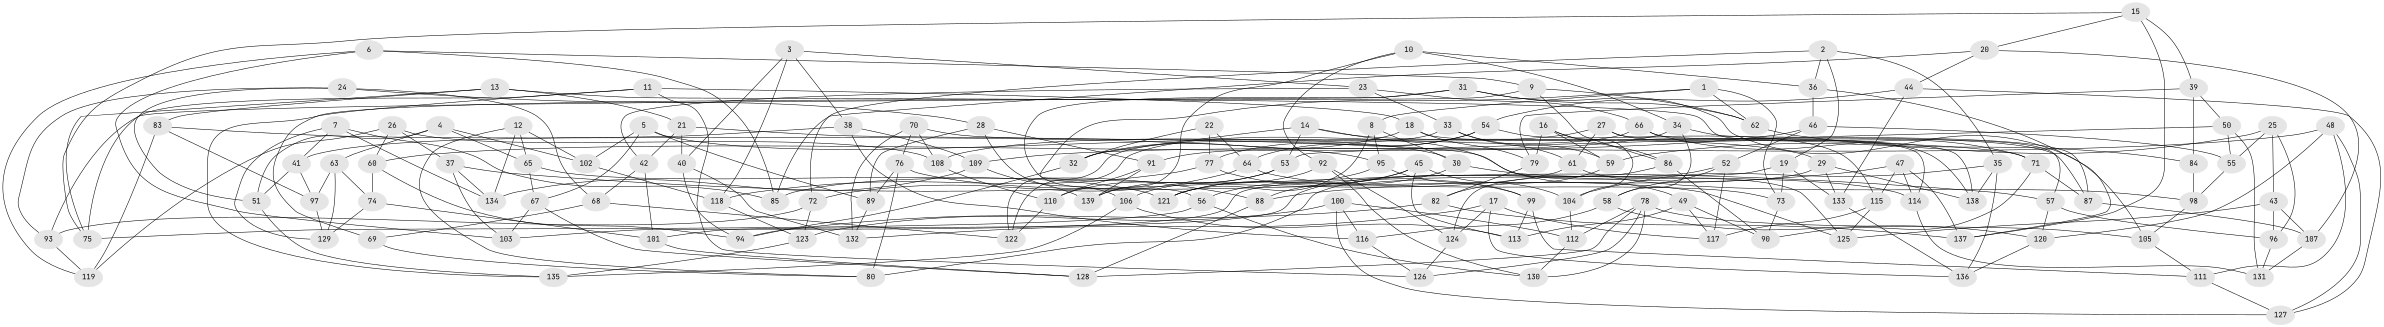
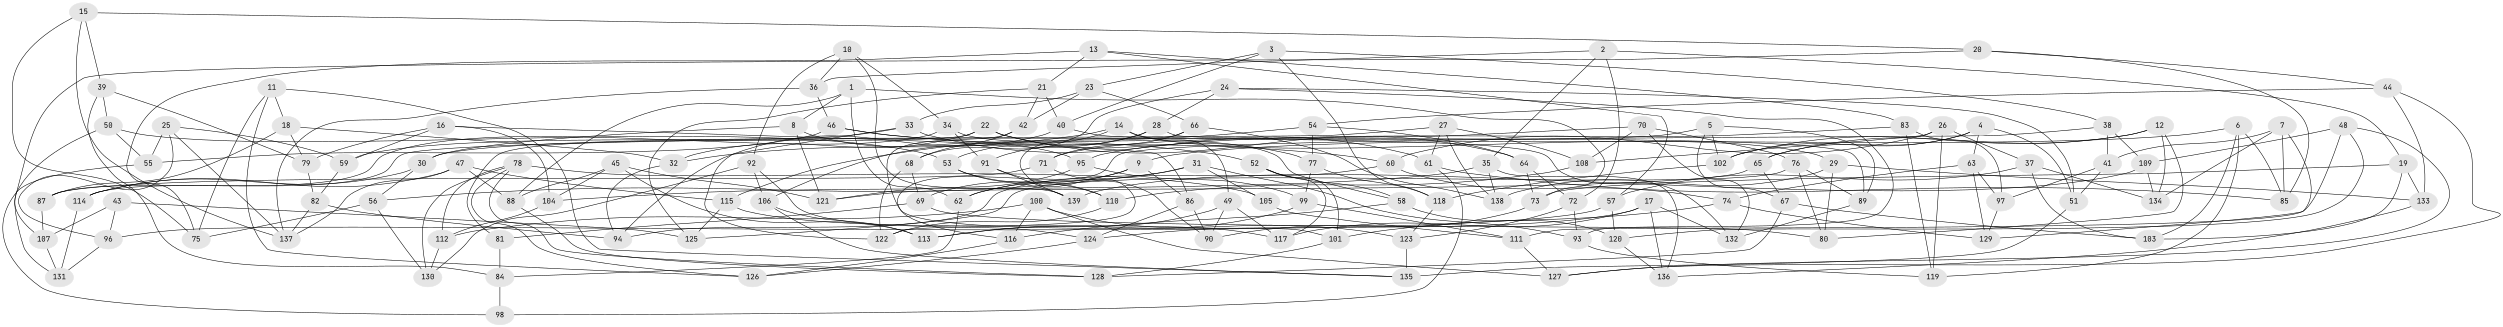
edge "25" -- "43": now "25" -- "137"
edge "98" -- "105": removed
node "81": added
